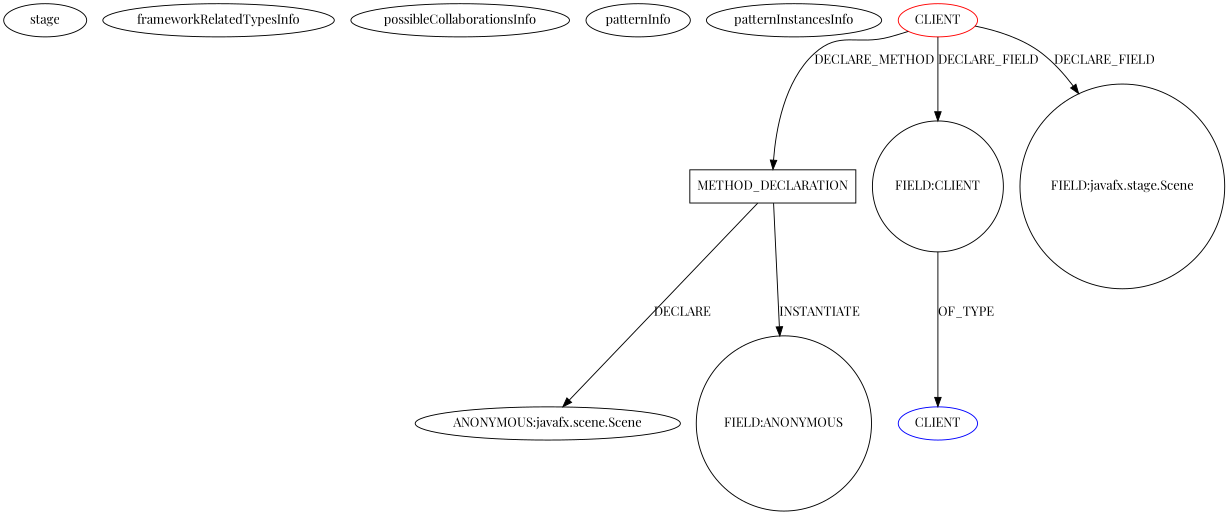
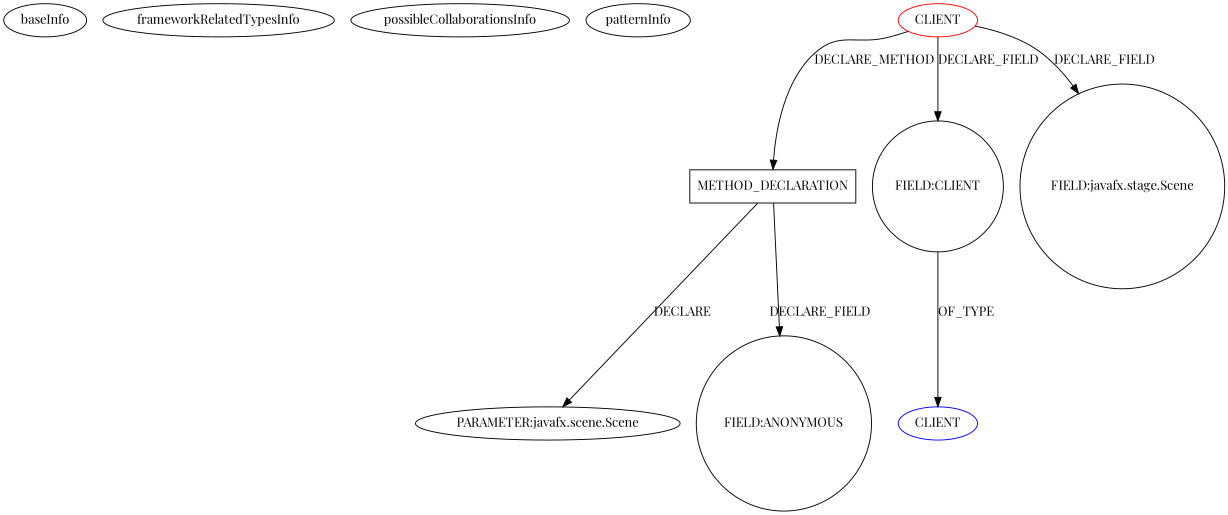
node "stage": label "stage" -> "baseInfo"
node "patternInstancesInfo": removed
edge "METHOD_DECLARATION" -> "FIELD:ANONYMOUS": label "INSTANTIATE" -> "DECLARE_FIELD"
node "ANONYMOUS:javafx.scene.Scene": label "ANONYMOUS:javafx.scene.Scene" -> "PARAMETER:javafx.scene.Scene"
